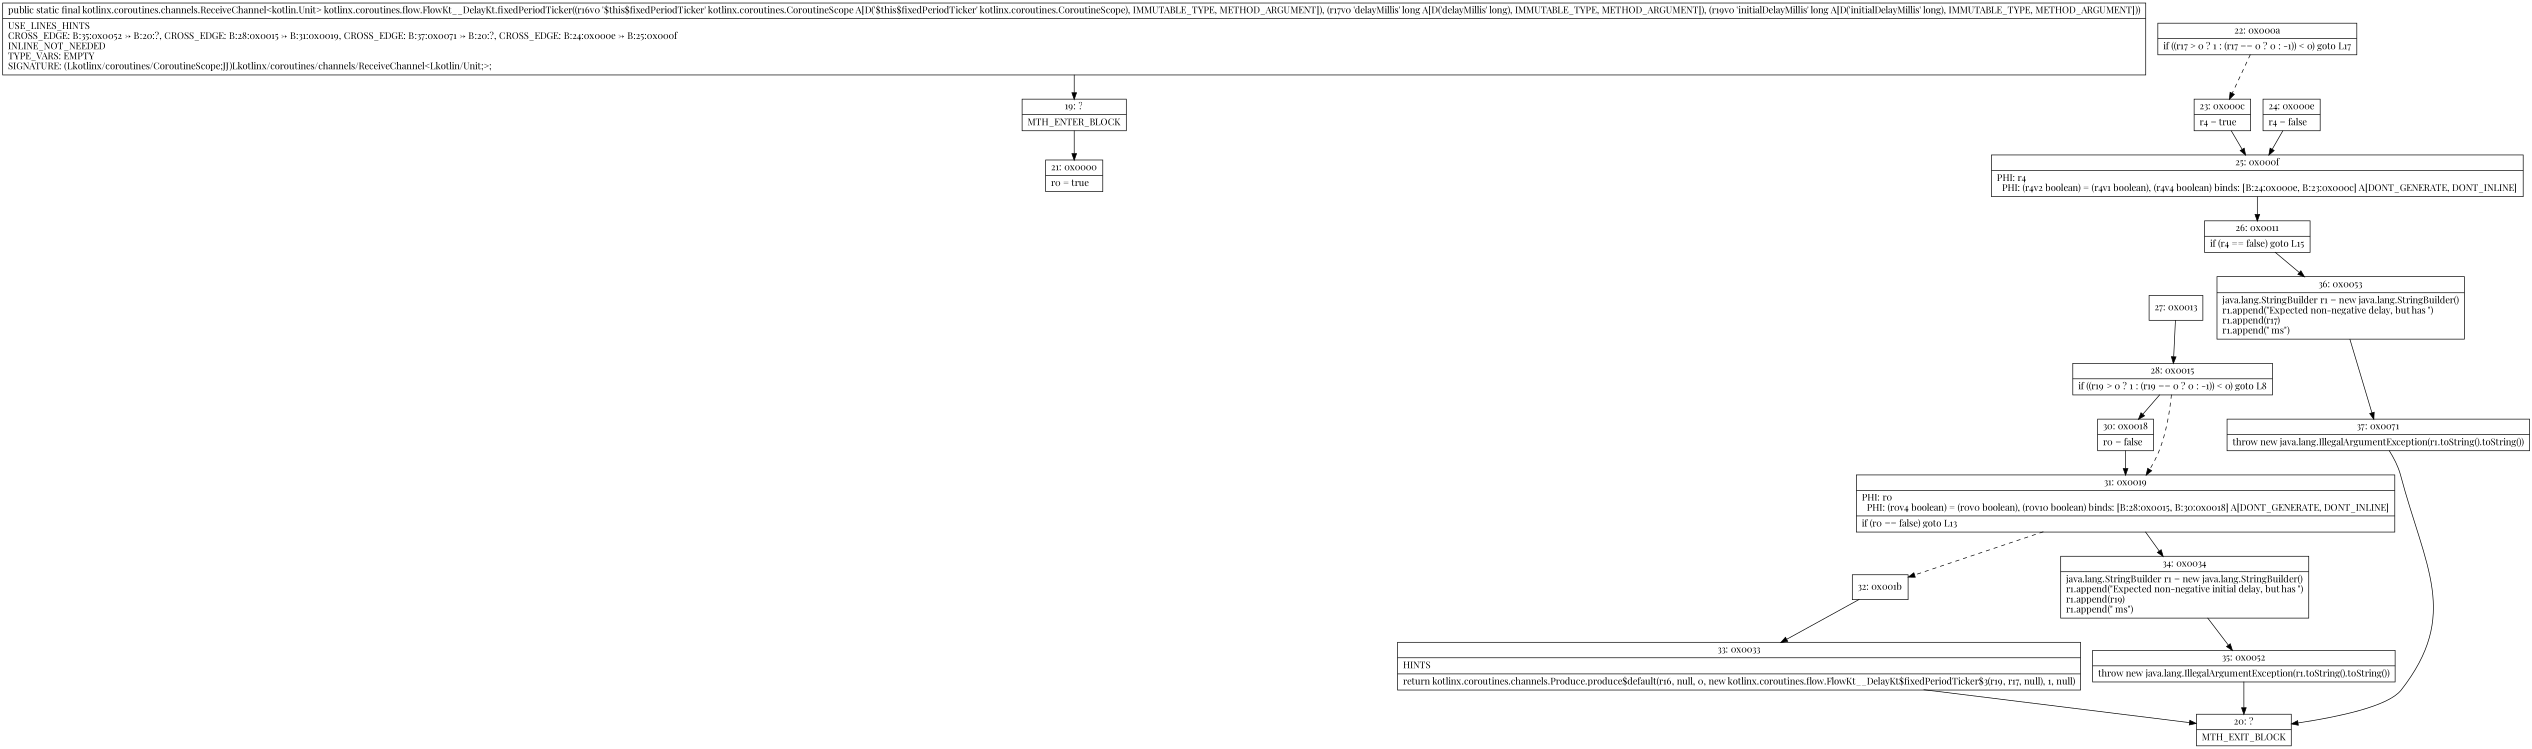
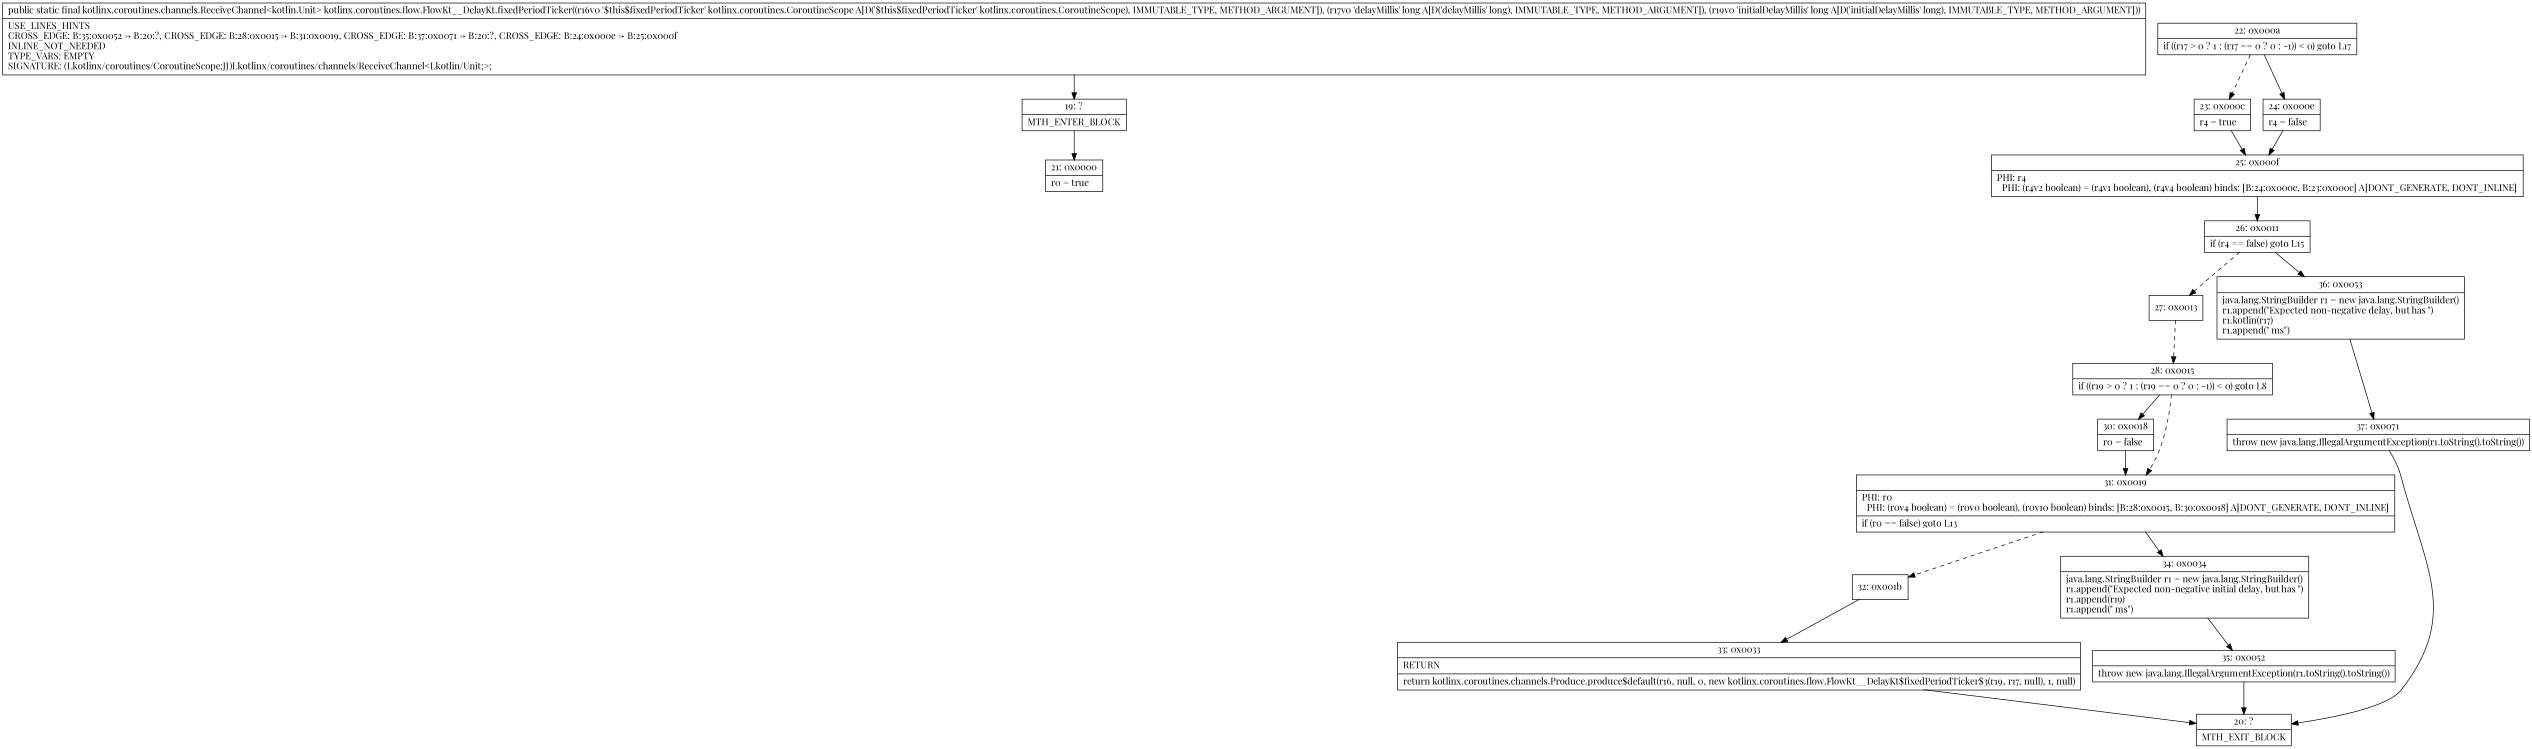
edge "22: 0x000a" -> "24: 0x000e": added
edge "26: 0x0011" -> "27: 0x0013": added
node "36: 0x0053": text "r1.append(r17)" -> "r1.kotlin(r17)"
edge "27: 0x0013" -> "28: 0x0015": style solid -> dashed
node "33: 0x0033": text "HINTS" -> "RETURN"
